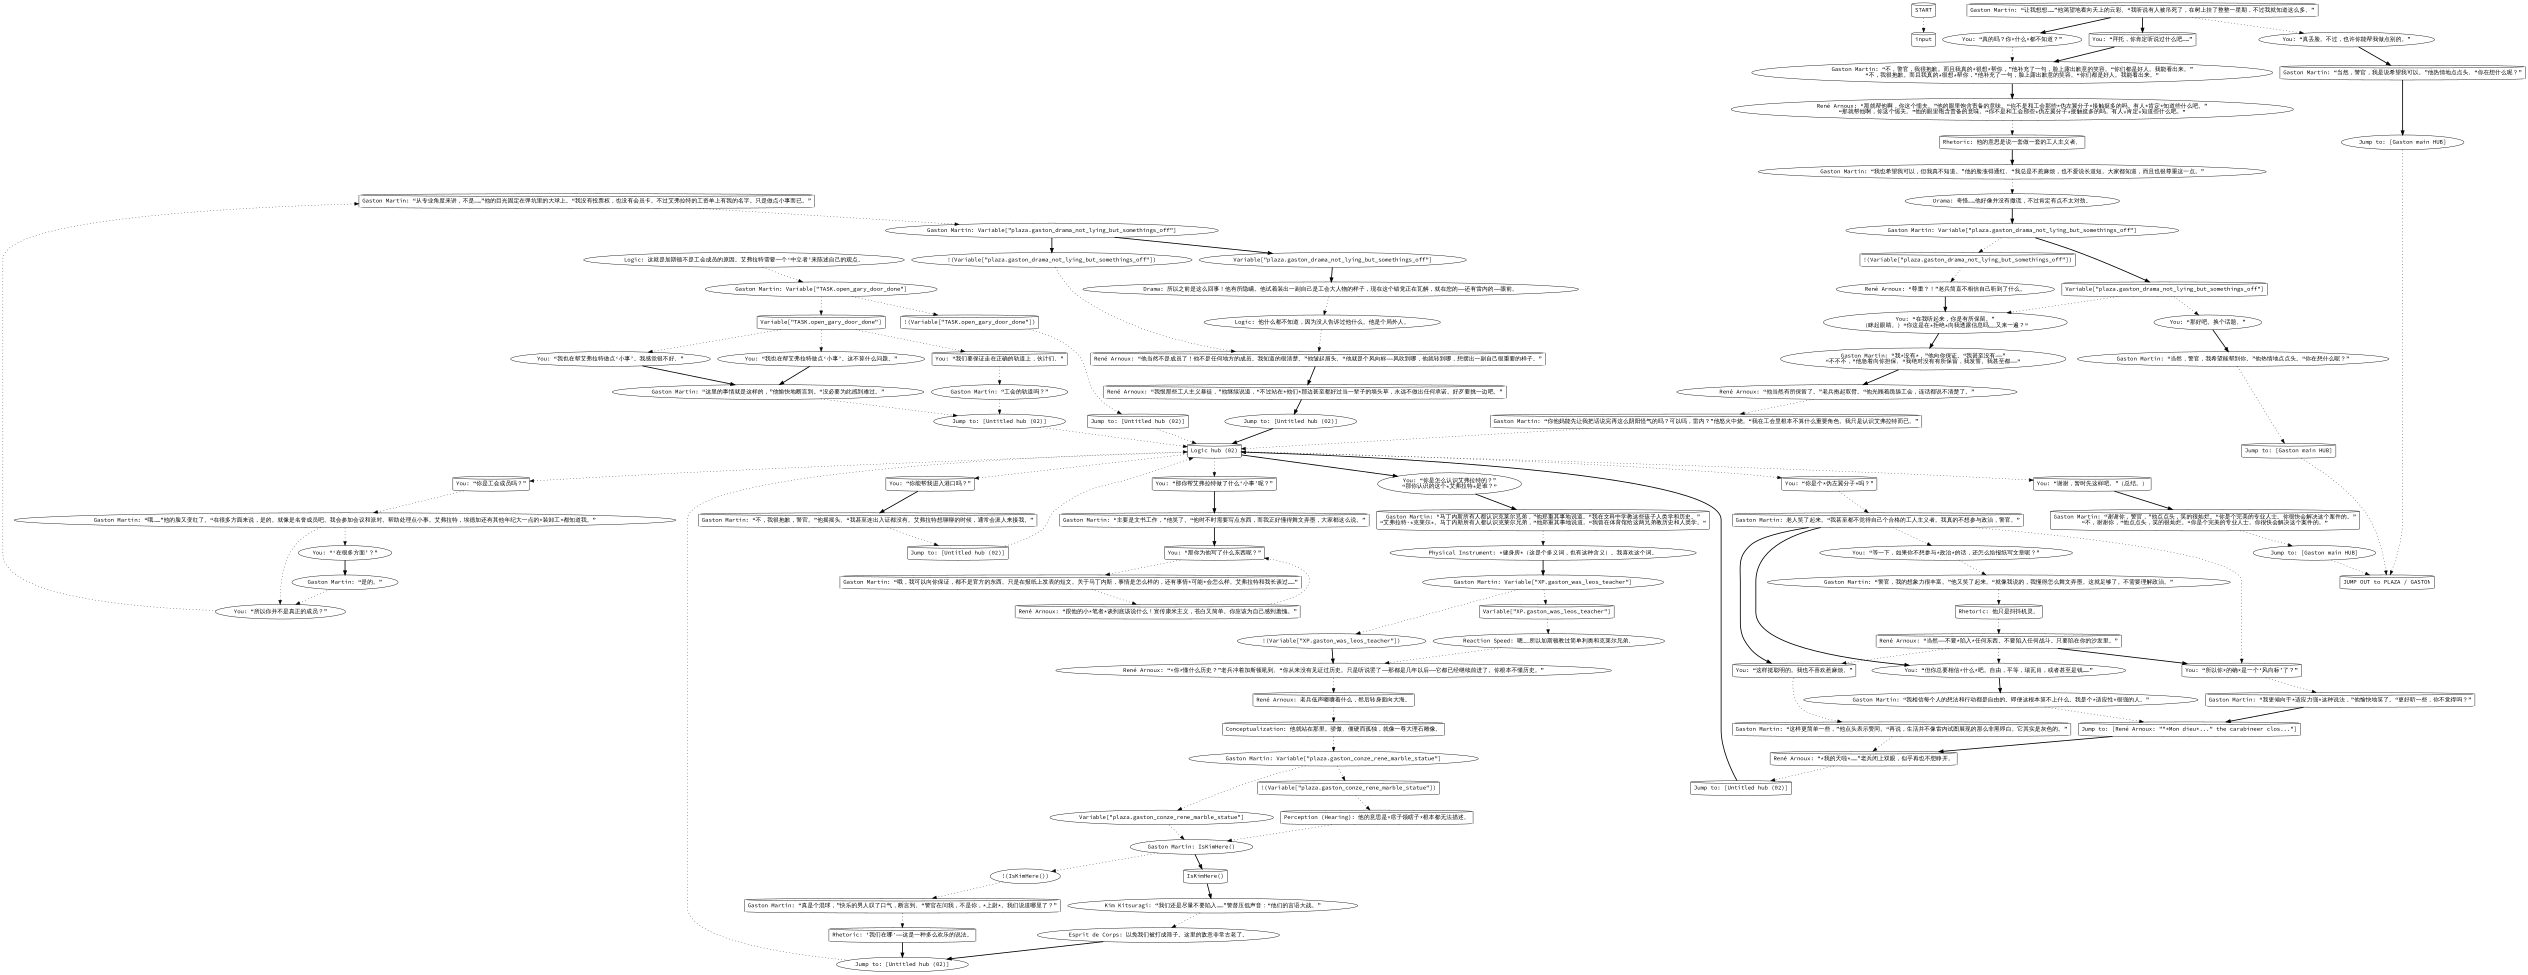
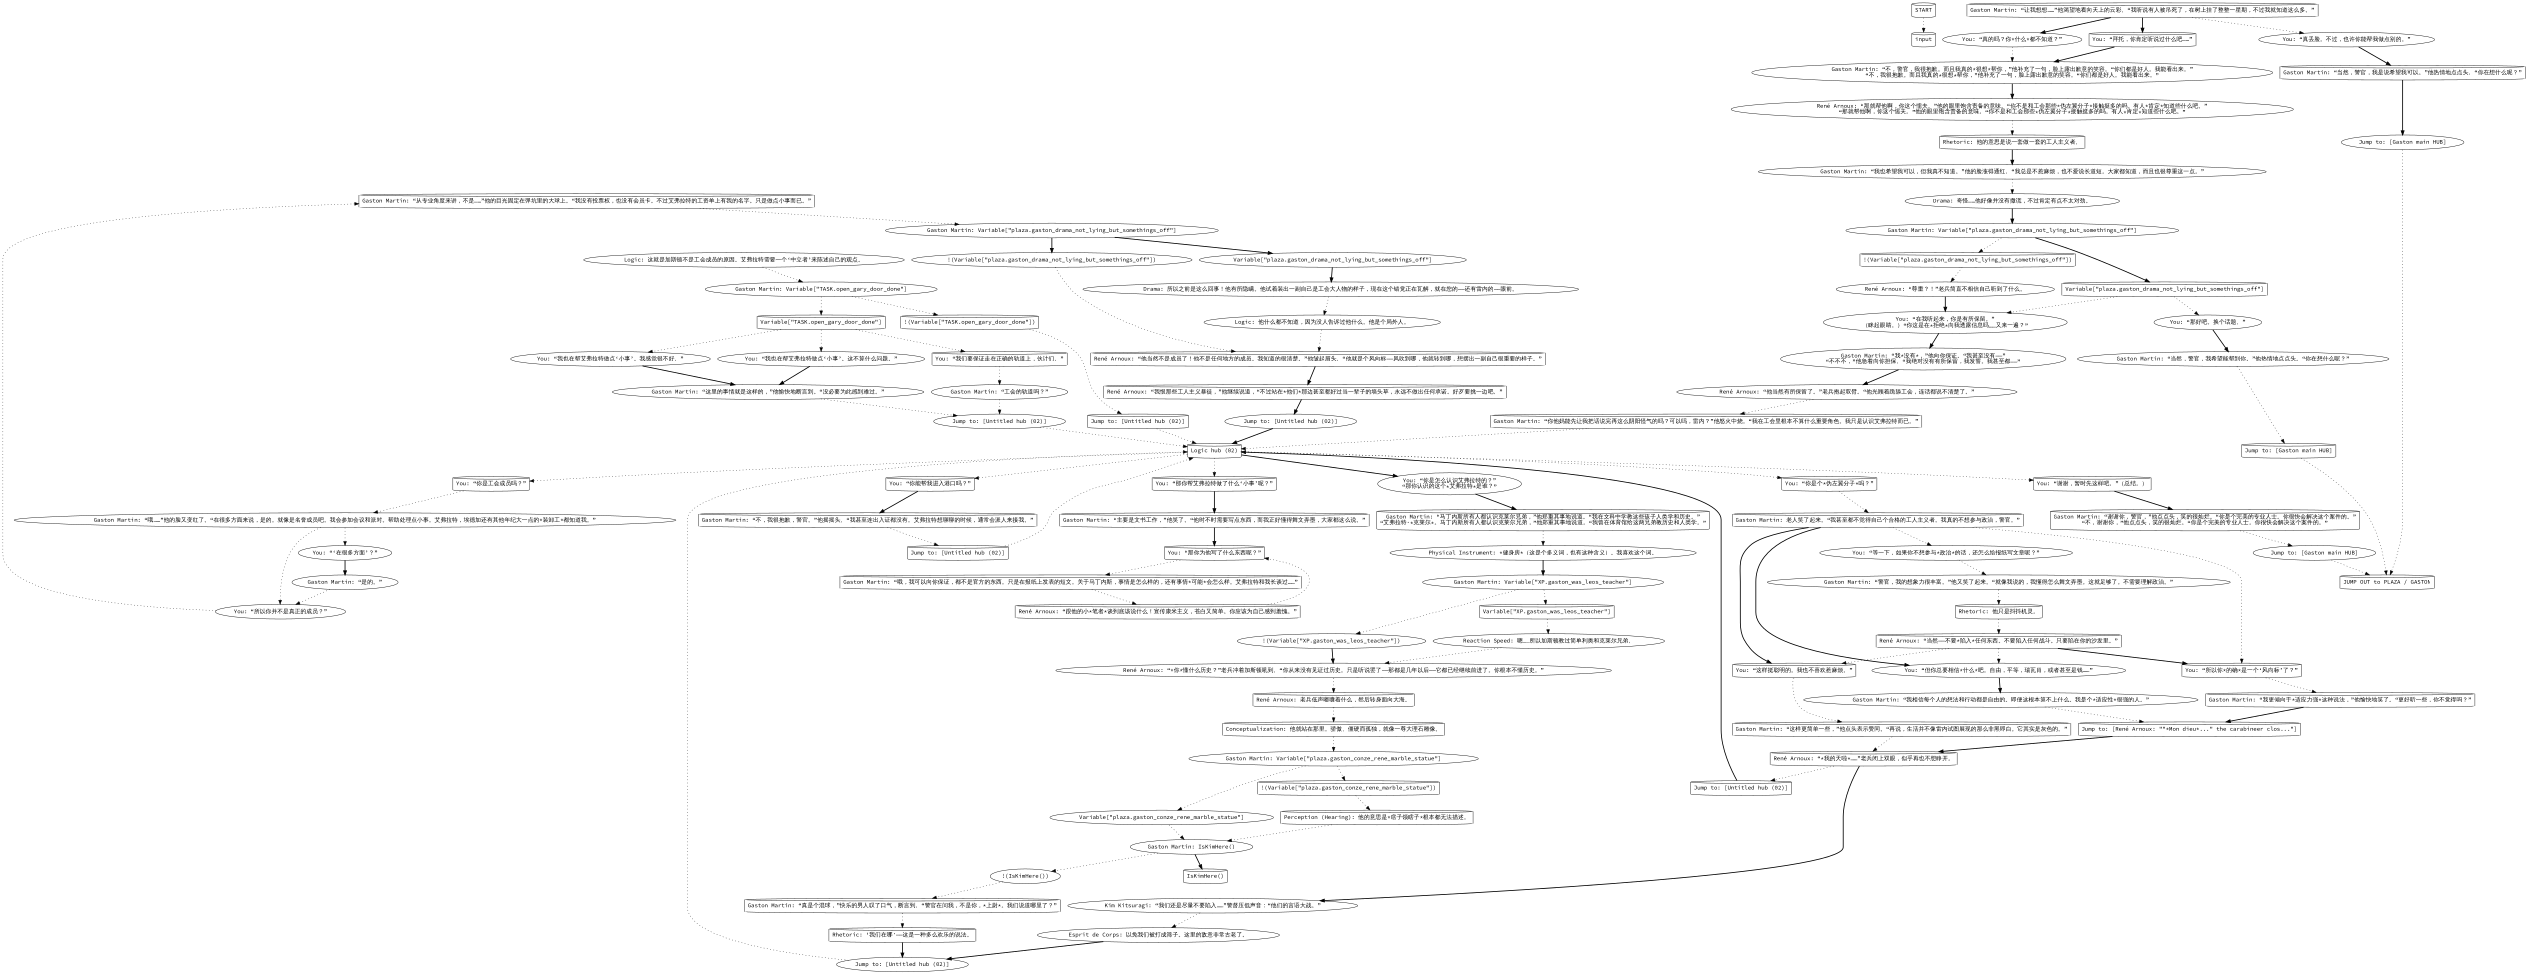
edge "IsKimHere()" -> "Kim Kitsuragi: “我们还是尽量不要陷入……”警督压低声音：“他们的言语大战。”": now "René Arnoux: “*我的天啦*……”老兵闭上双眼，似乎再也不想睁开。" -> "Kim Kitsuragi: “我们还是尽量不要陷入……”警督压低声音：“他们的言语大战。”"
